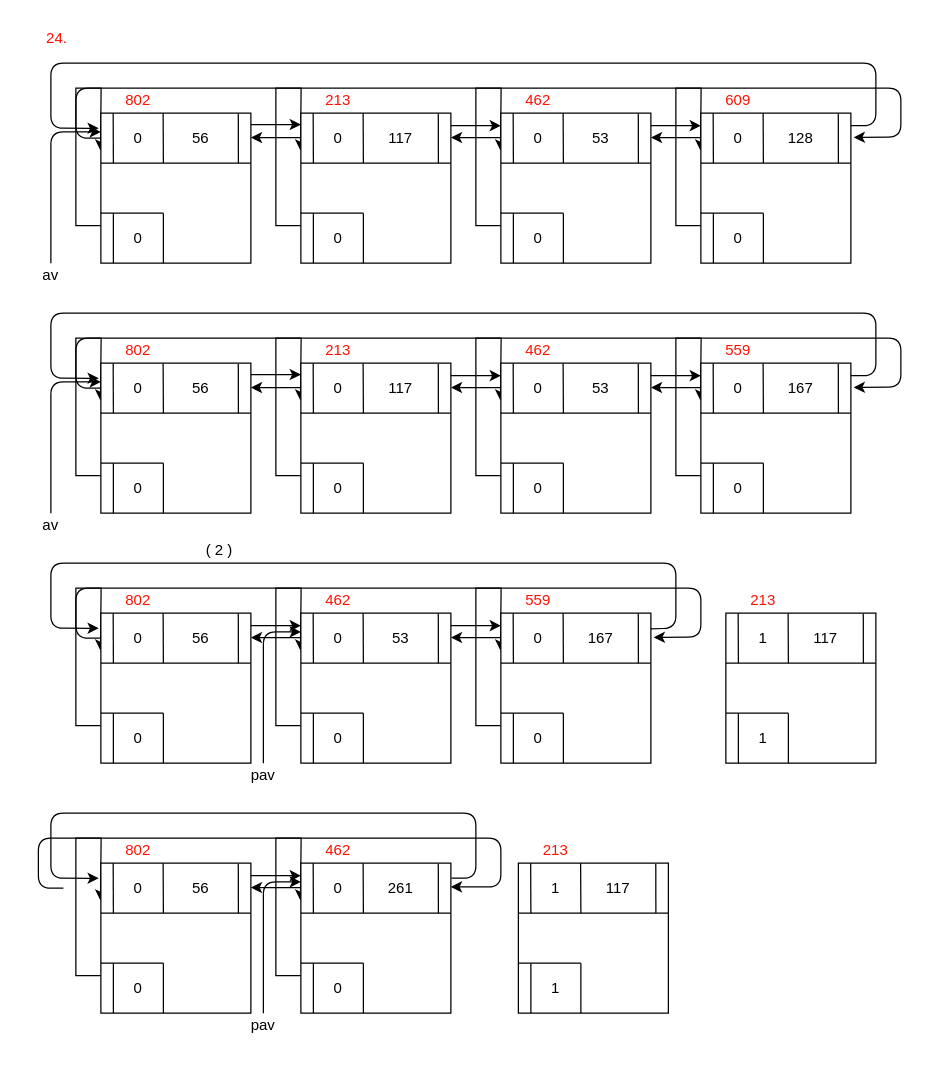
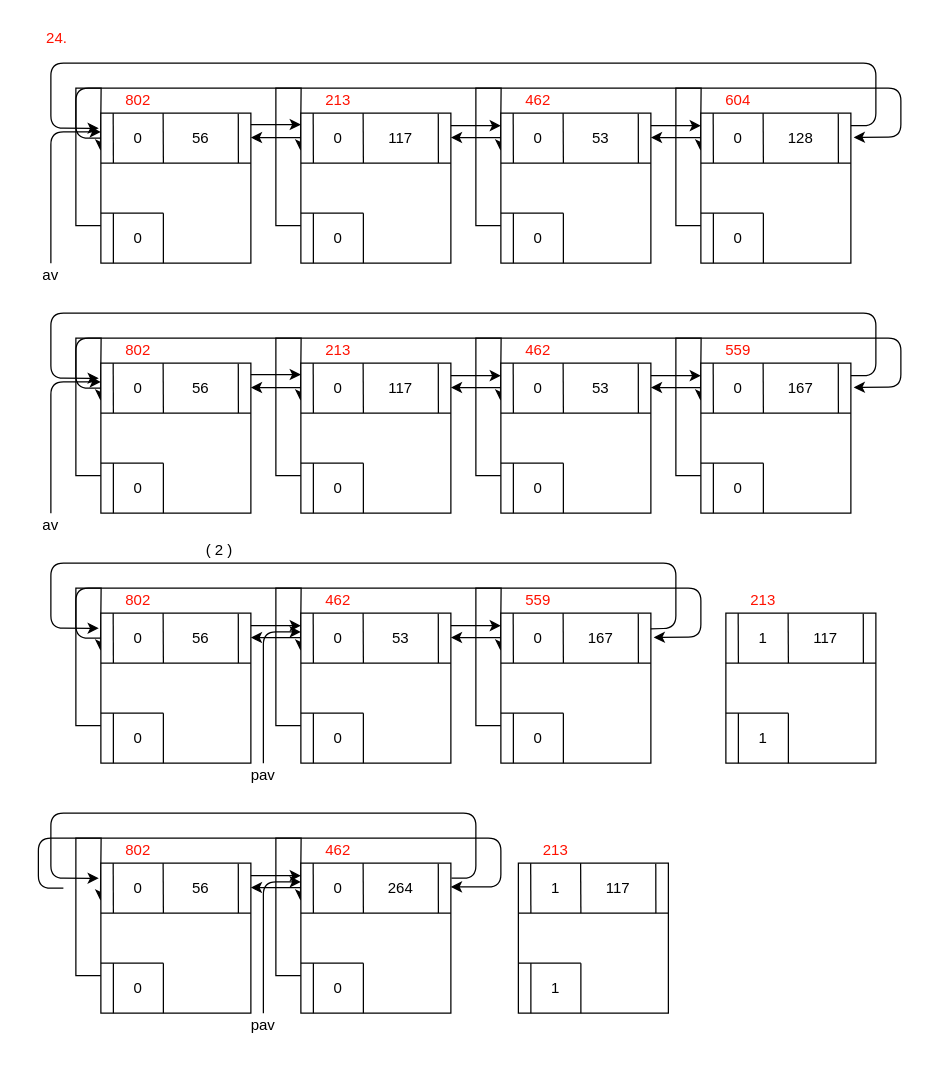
node "609": label "609" -> "604"
node "261": label "261" -> "264"
